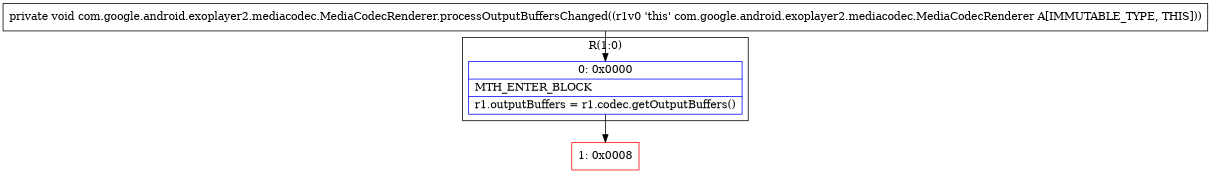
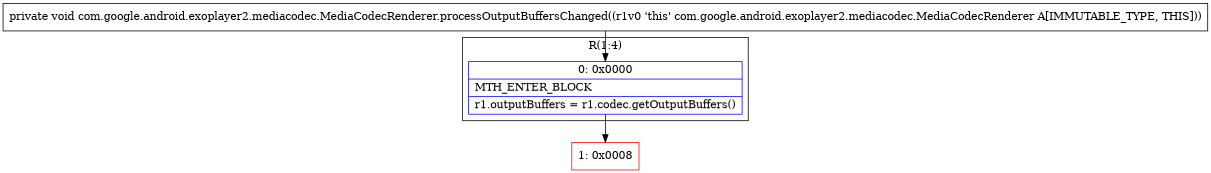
cluster "R(1:0)": label "R(1:0)" -> "R(1:4)"
